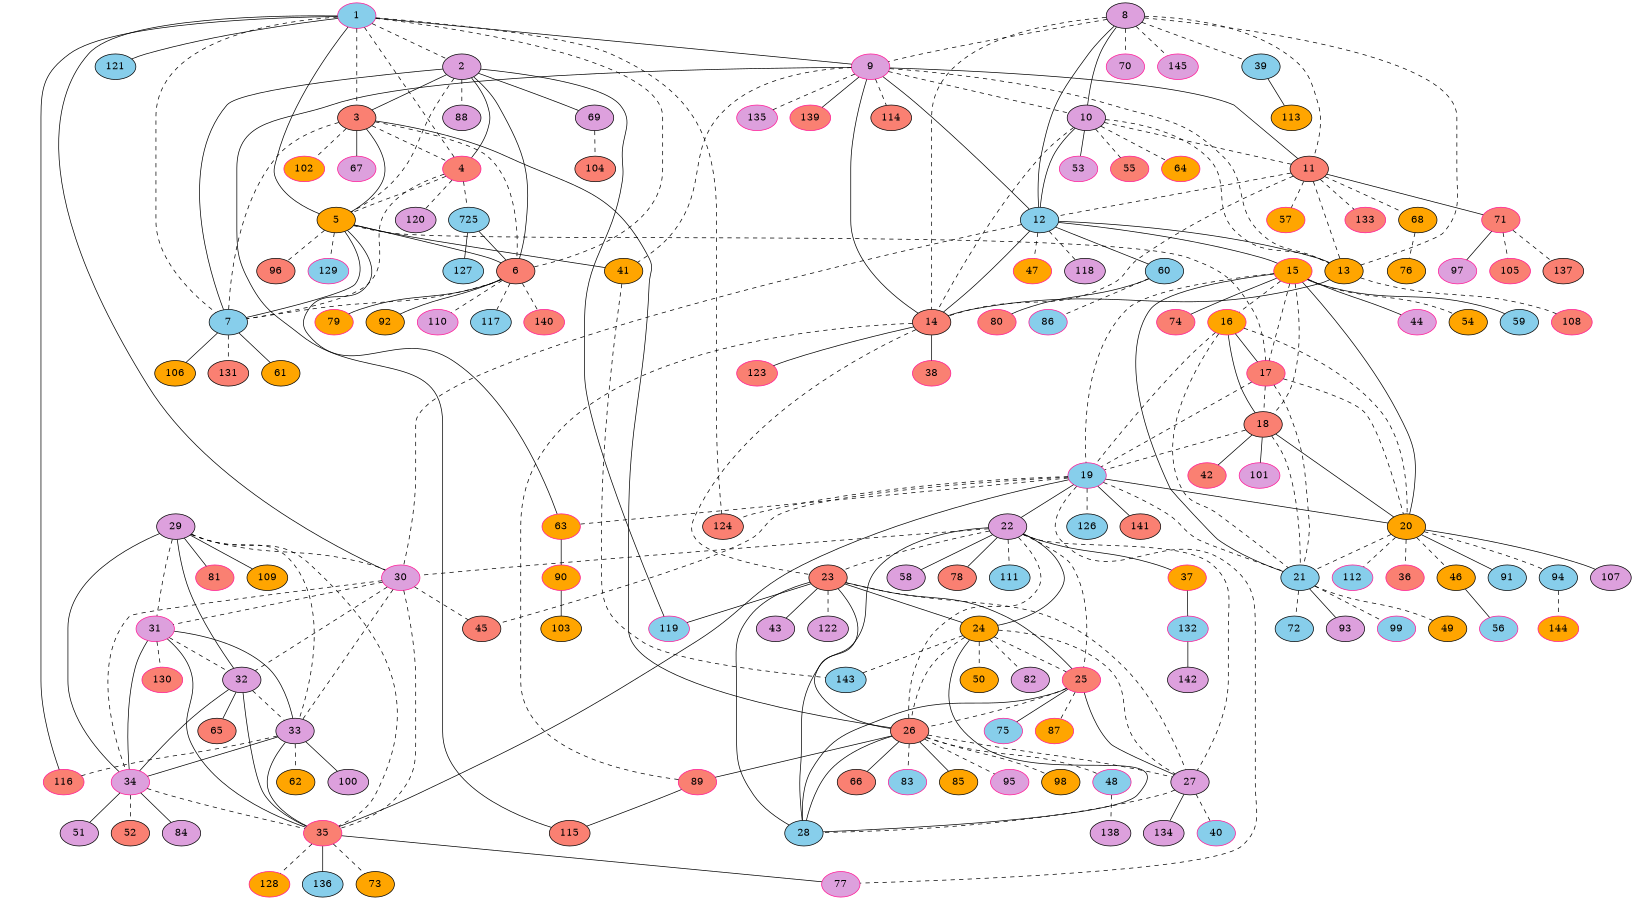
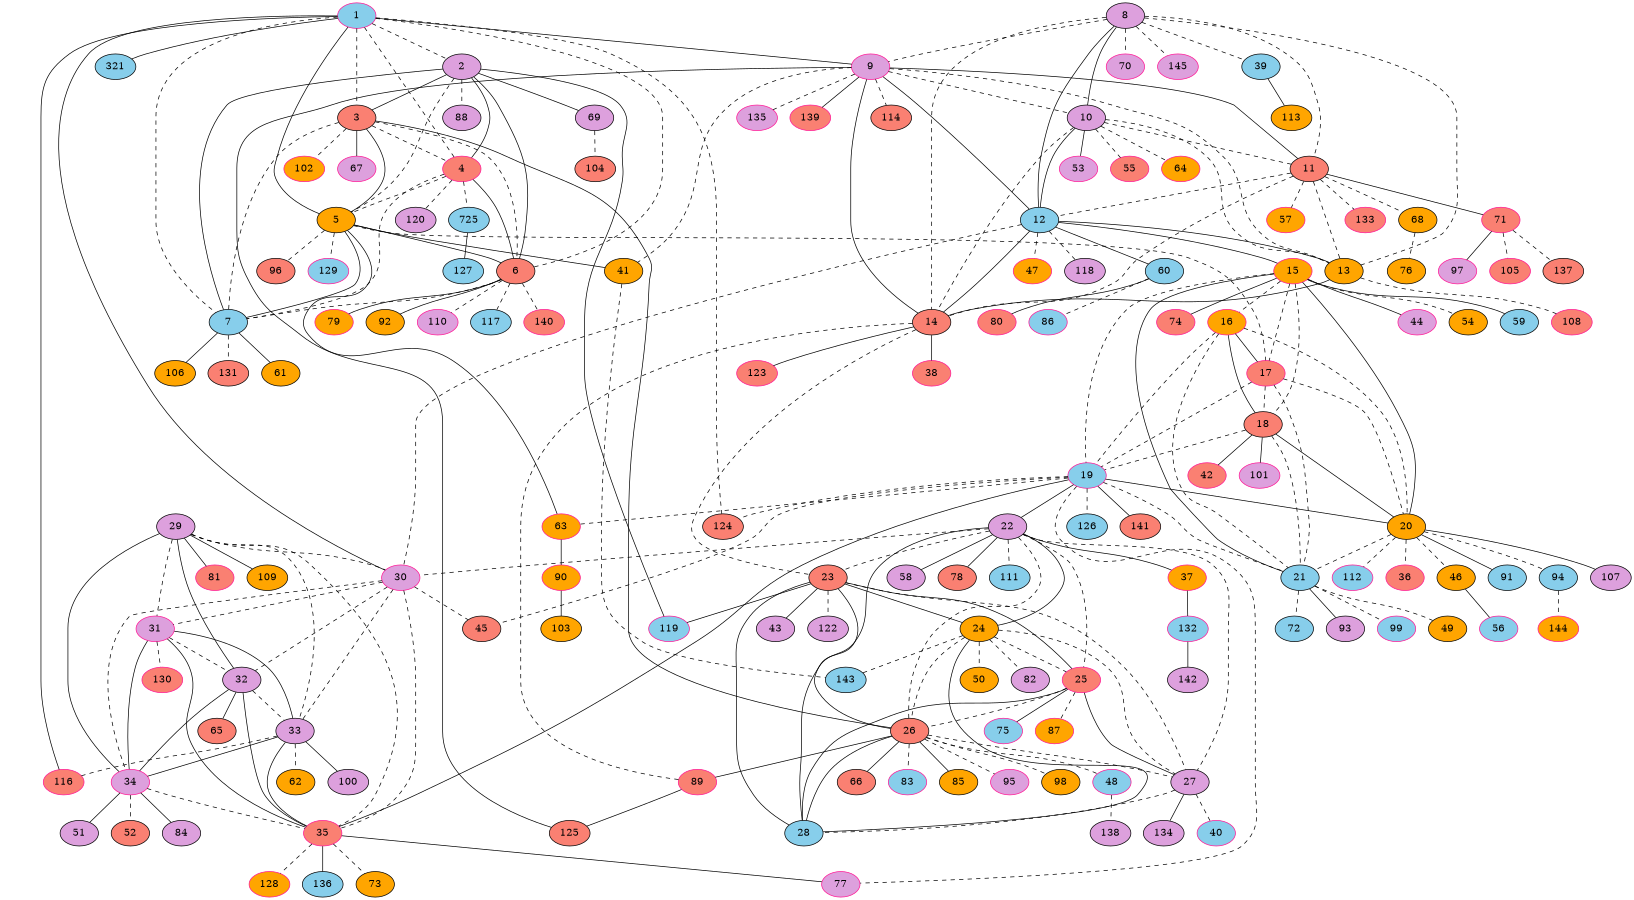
node "121": label "121" -> "321"
edge "725" -- "6": now "4" -- "6"
node "115": label "115" -> "125"
